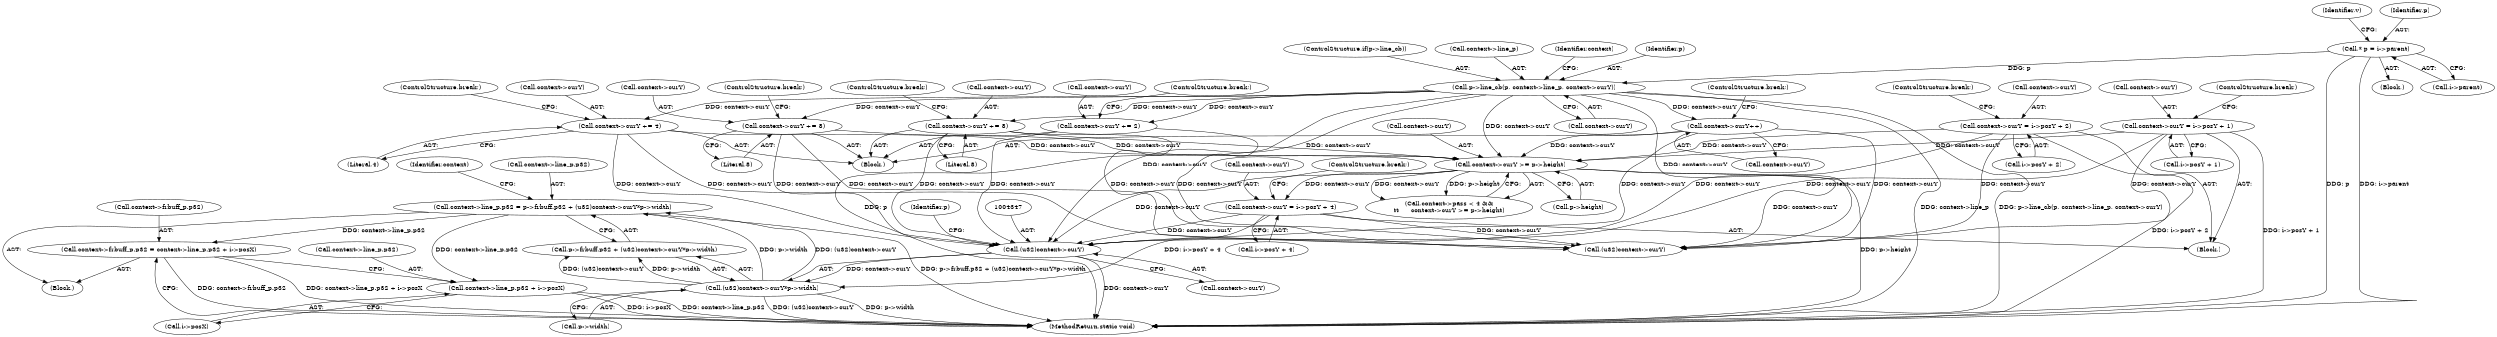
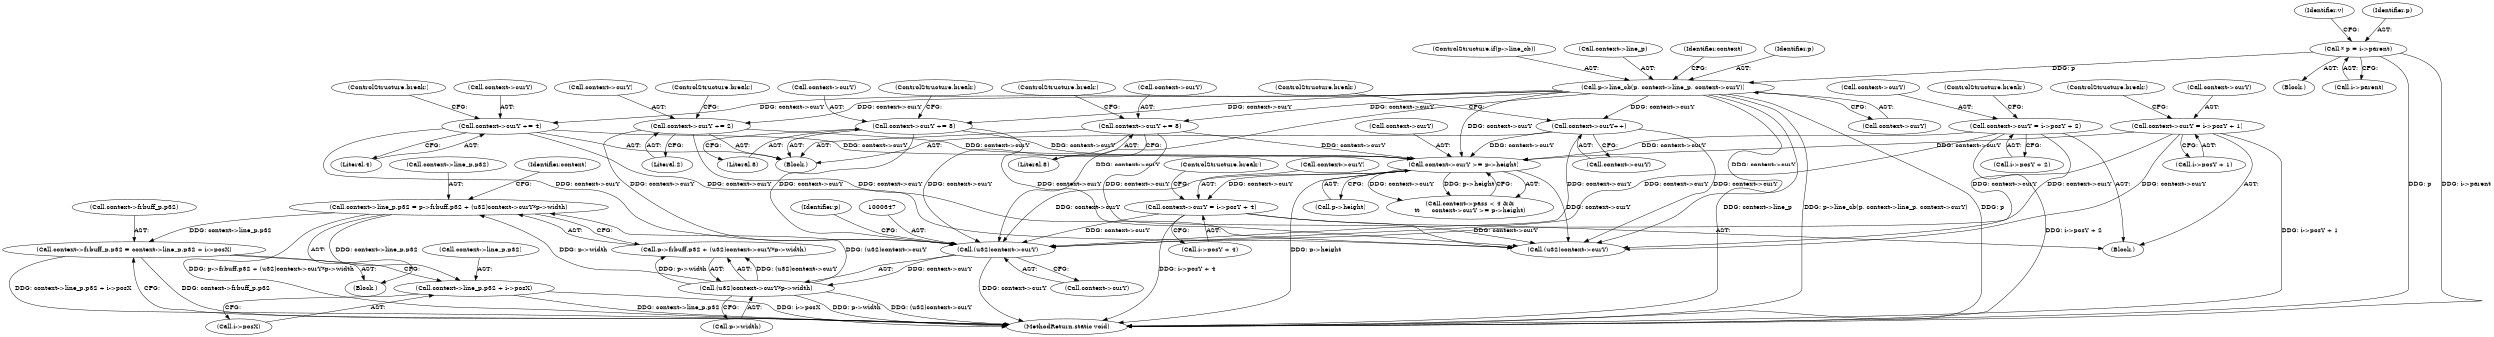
edge "(Call,context->curY += 2)" -> "(Call,context->curY >= p->height)": added, label "DDG: context->curY"
node "(Literal,2)": added
node "1004347": label "1004347" -> "1000347"
edge "(Call,context->curY = i->posY + 4)" -> "(Call,(u32)context->curY*p->width)": now "(Call,context->curY = i->posY + 4)" -> "(MethodReturn,static void)"
